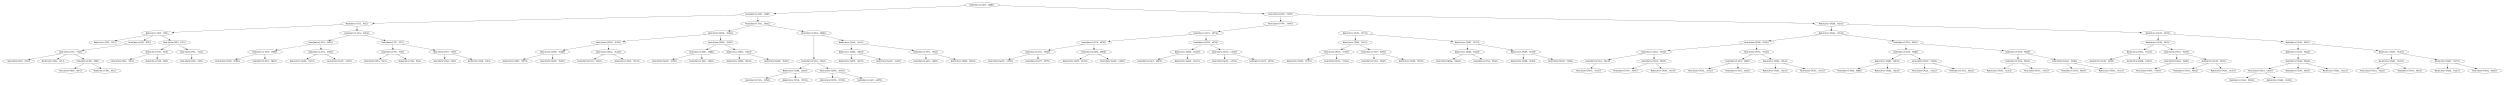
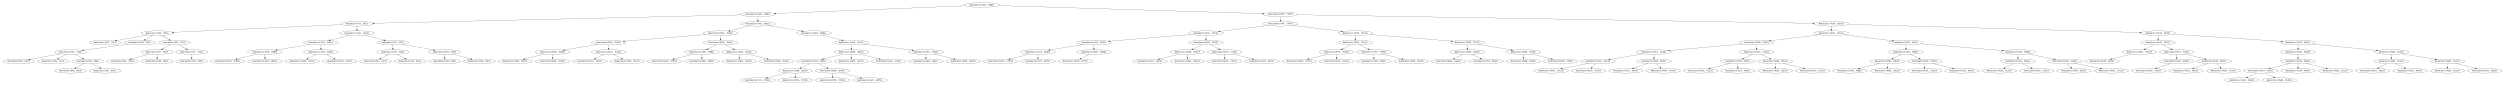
edge "Node{data=[7799, 7799]}" -> "Node{data=[9191, 9191]}": added
edge "Node{data=[5050, 5050]}" -> "Node{data=[5924, 5924]}": now "Node{data=[4085, 4085]}" -> "Node{data=[5924, 5924]}"
node "Node{data=[6589, 6589]}": removed
node "Node{data=[9630, 9630]}": removed
node "Node{data=[9243, 9243]}": added
